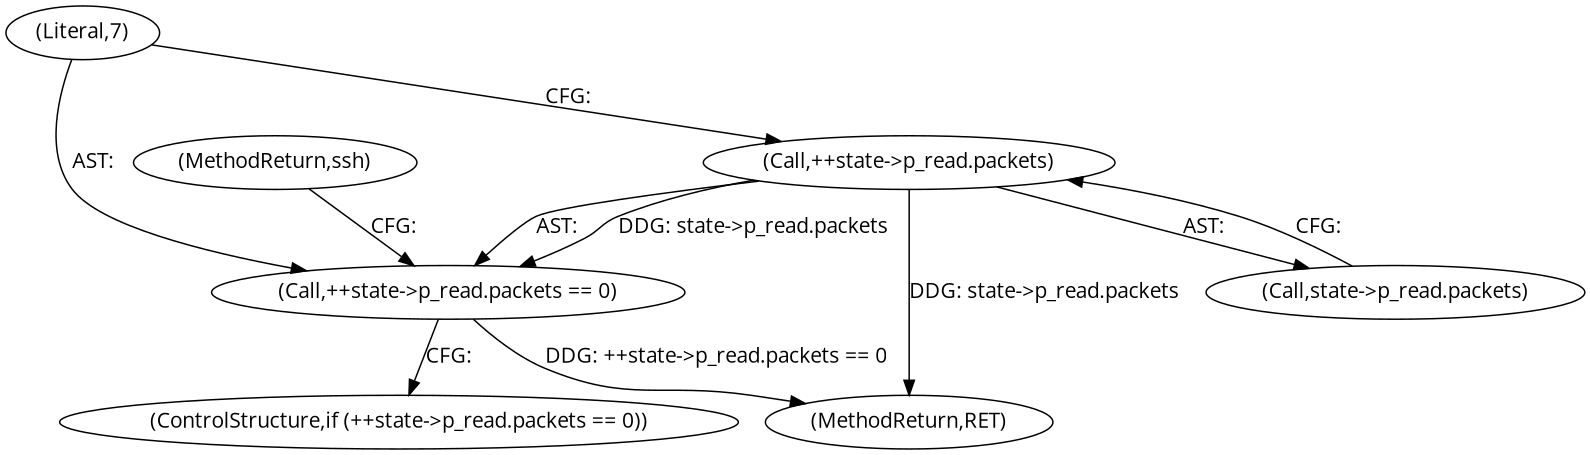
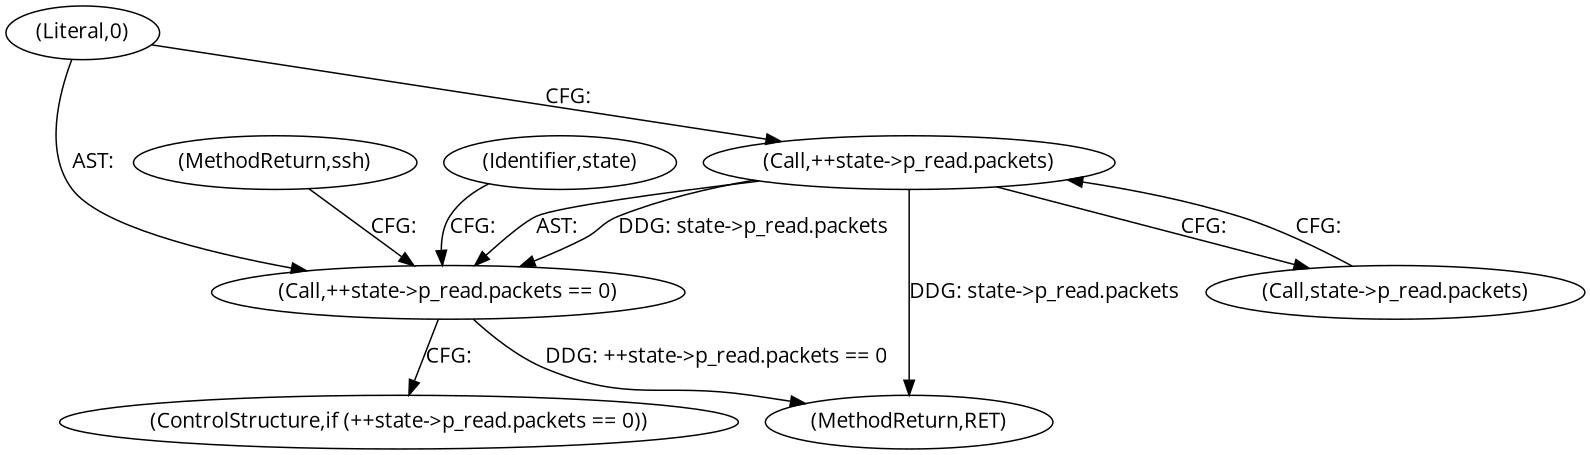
node "(Literal,7)": label "(Literal,7)" -> "(Literal,0)"
node "(Identifier,state)": added
edge "(Call,++state->p_read.packets)" -> "(Call,state->p_read.packets)": label "AST: " -> "CFG: "
